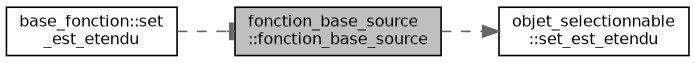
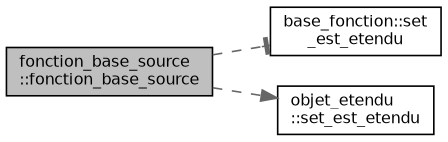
edge "base_fonction::set _est_etendu" -> "fonction_base_source ::fonction_base_source": reversed
node "objet_selectionnable ::set_est_etendu": label "objet_selectionnable ::set_est_etendu" -> "objet_etendu ::set_est_etendu"
